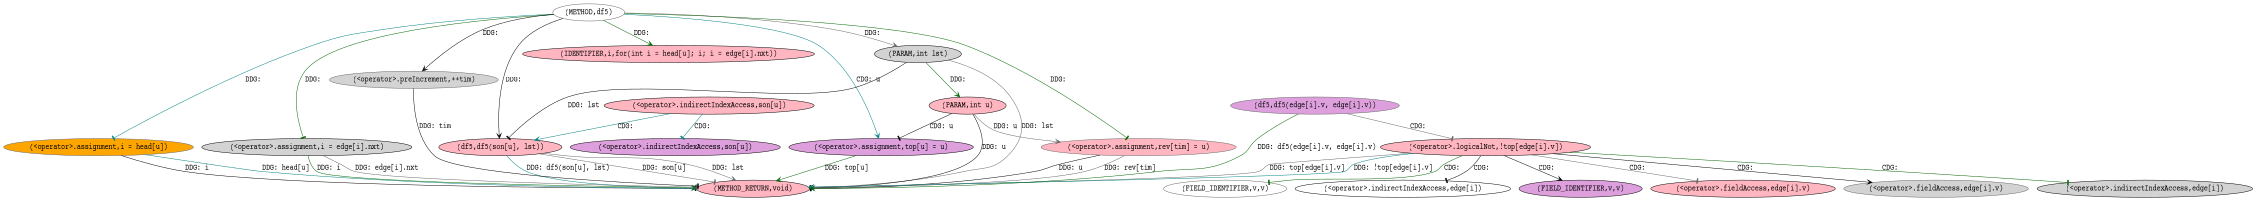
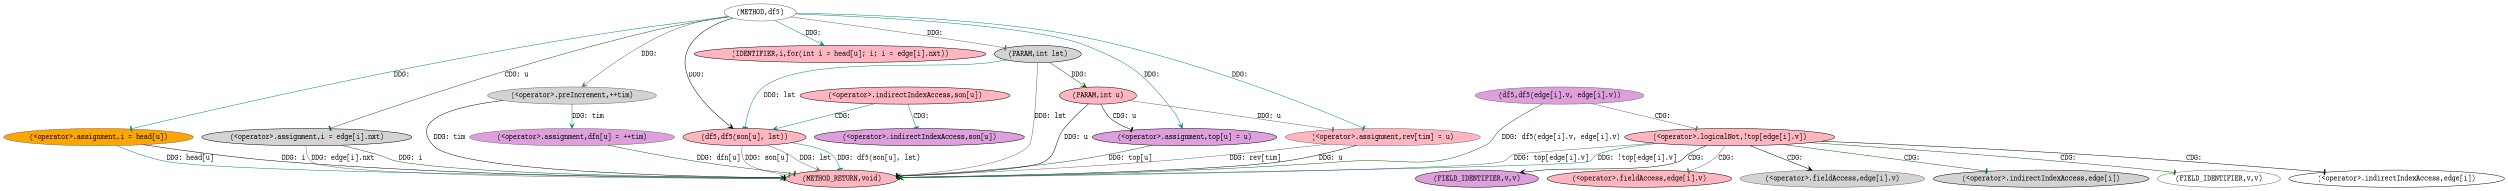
edge "(METHOD,df5)" -> "(PARAM,int lst)": arrowhead vee -> tee
edge "(METHOD,df5)" -> "(<operator>.preIncrement,++tim)": color black -> gray40
edge "(METHOD,df5)" -> "(<operator>.assignment,rev[tim] = u)": color darkgreen -> teal
edge "(METHOD,df5)" -> "(IDENTIFIER,i,for(int i = head[u]; i; i = edge[i].nxt))": color darkgreen -> teal
edge "(METHOD,df5)" -> "(<operator>.assignment,i = edge[i].nxt)": label "DDG: " -> "CDG: u"
edge "(METHOD,df5)" -> "(<operator>.assignment,top[u] = u)": label "CDG: u" -> "DDG: "
edge "(PARAM,int lst)" -> "(df5,df5(son[u], lst))": color black -> teal
edge "(PARAM,int u)" -> "(<operator>.assignment,rev[tim] = u)": arrowhead vee -> tee
node "(<operator>.assignment,dfn[u] = ++tim)": added
edge "(<operator>.assignment,top[u] = u)" -> "(METHOD_RETURN,void)": arrowhead vee -> tee
